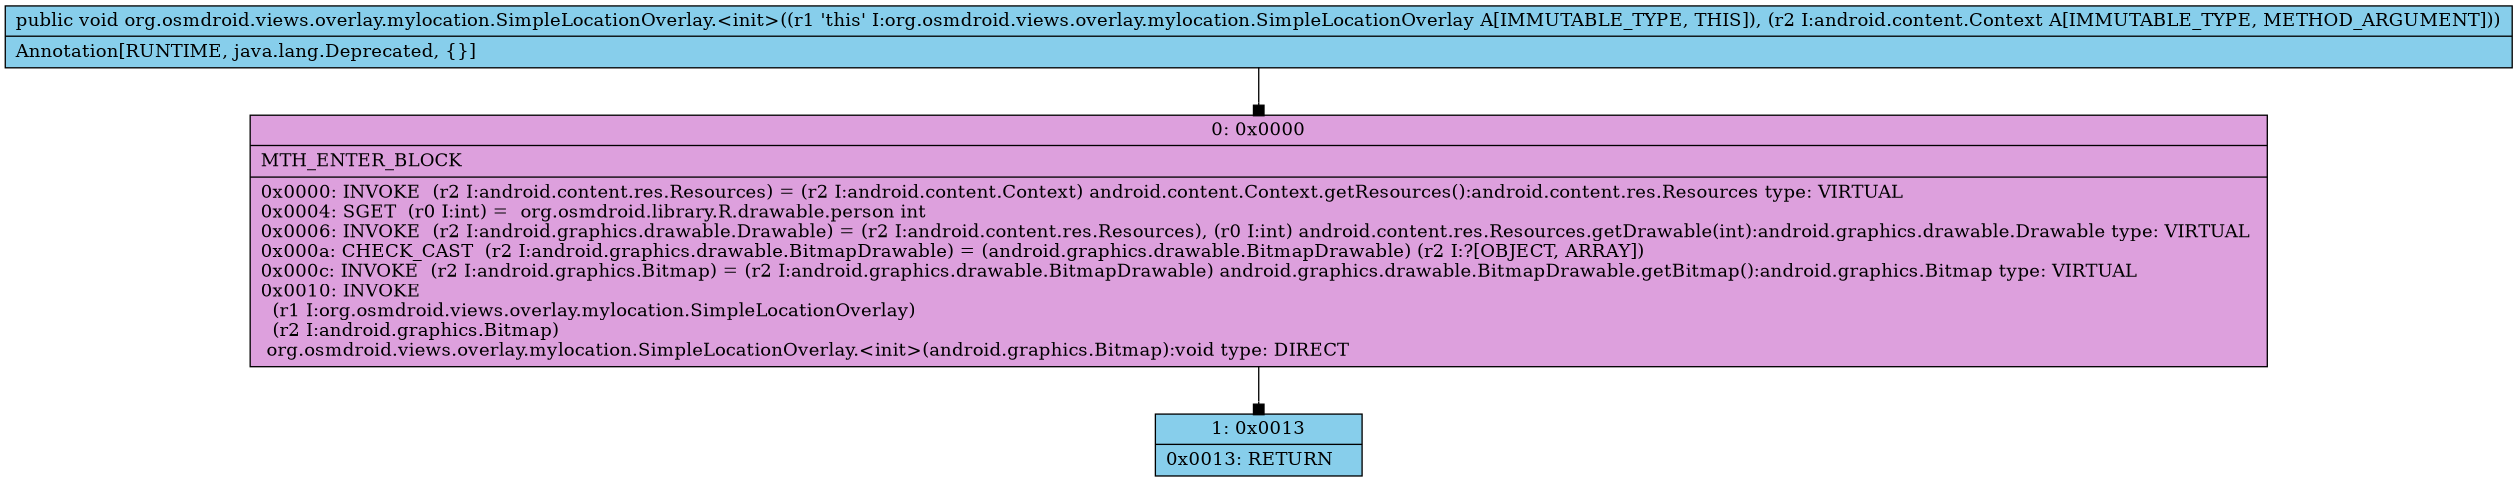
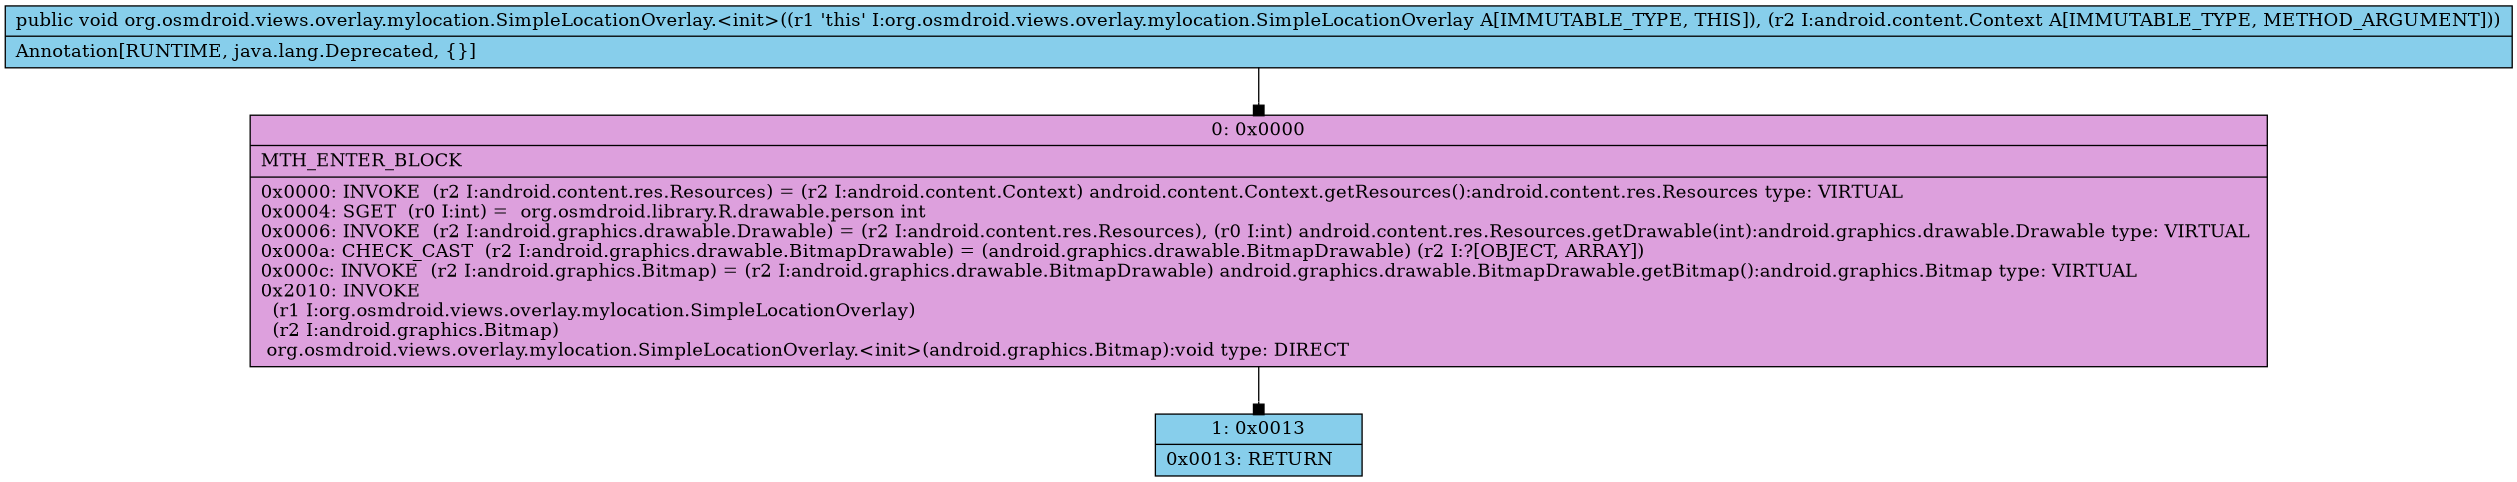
node "0: 0x0000": text "0x0010: INVOKE" -> "0x2010: INVOKE"
